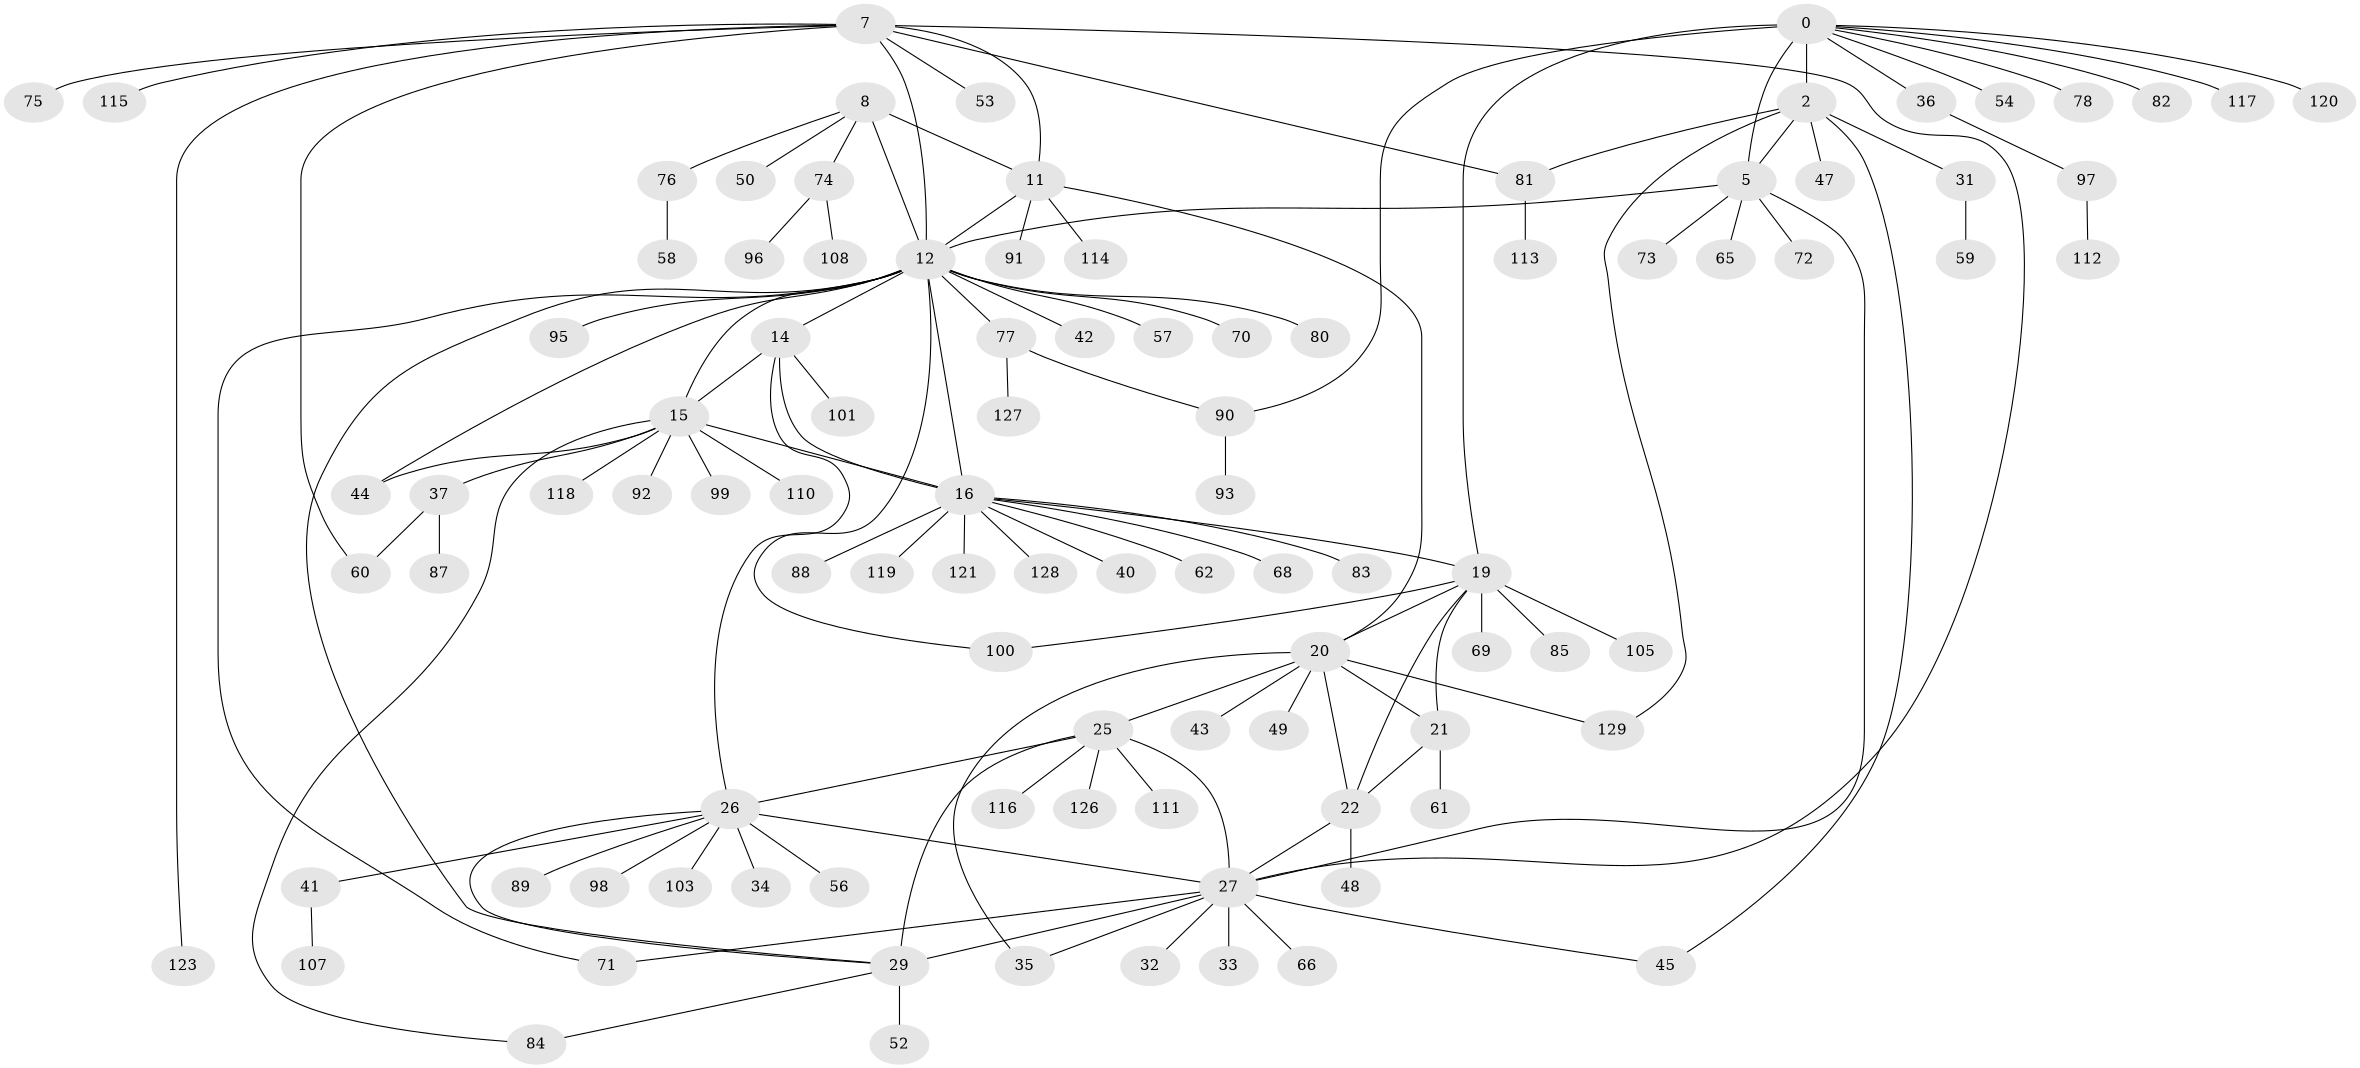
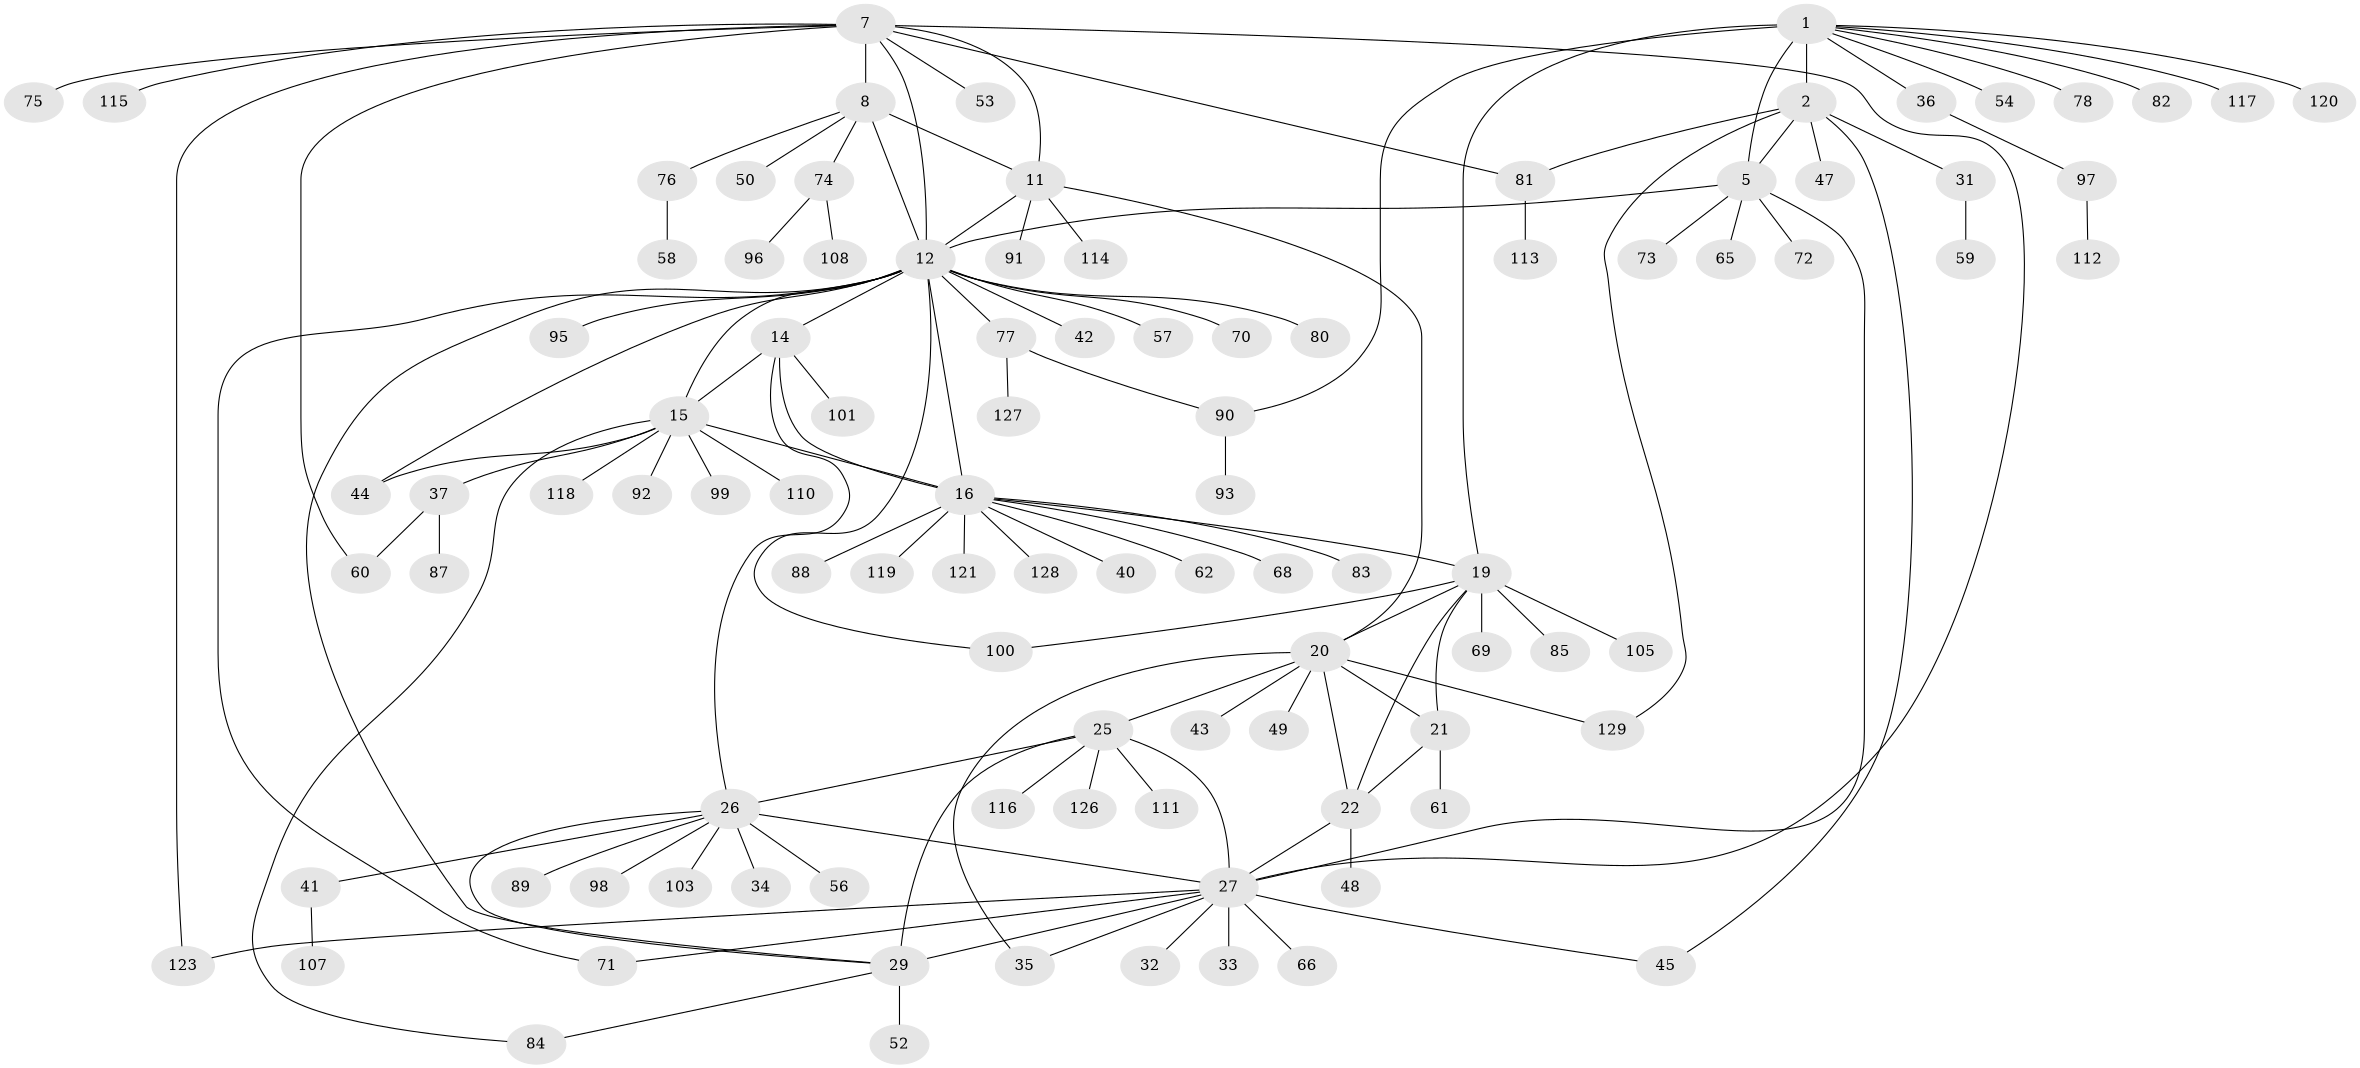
node "0": label "0" -> "1"
edge "7" -- "8": added
edge "27" -- "123": added
